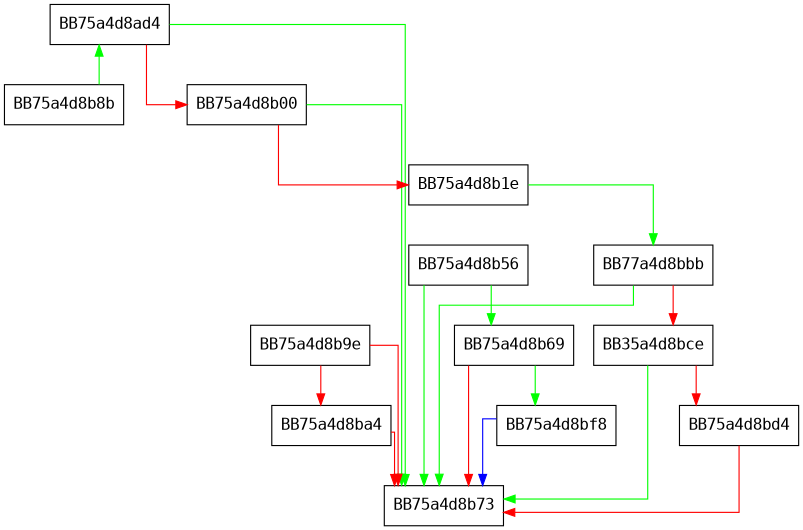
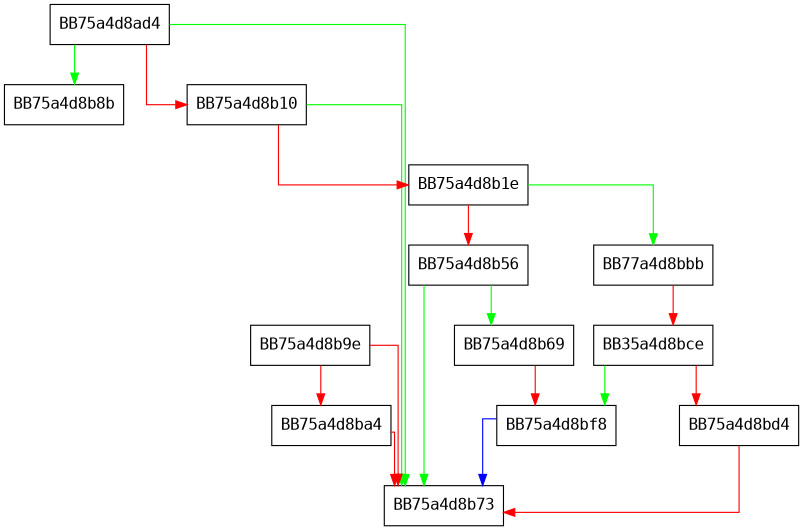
edge "BB75a4d8b8b" -> "BB75a4d8ad4": reversed
node "BB75a4d8b00": label "BB75a4d8b00" -> "BB75a4d8b10"
edge "BB75a4d8b1e" -> "BB75a4d8b56": added
edge "BB77a4d8bbb" -> "BB75a4d8b73": removed
edge "BB75a4d8b69" -> "BB75a4d8bf8": color green -> red
edge "BB75a4d8b69" -> "BB75a4d8b73": removed
edge "BB35a4d8bce" -> "BB75a4d8b73": now "BB35a4d8bce" -> "BB75a4d8bf8"
